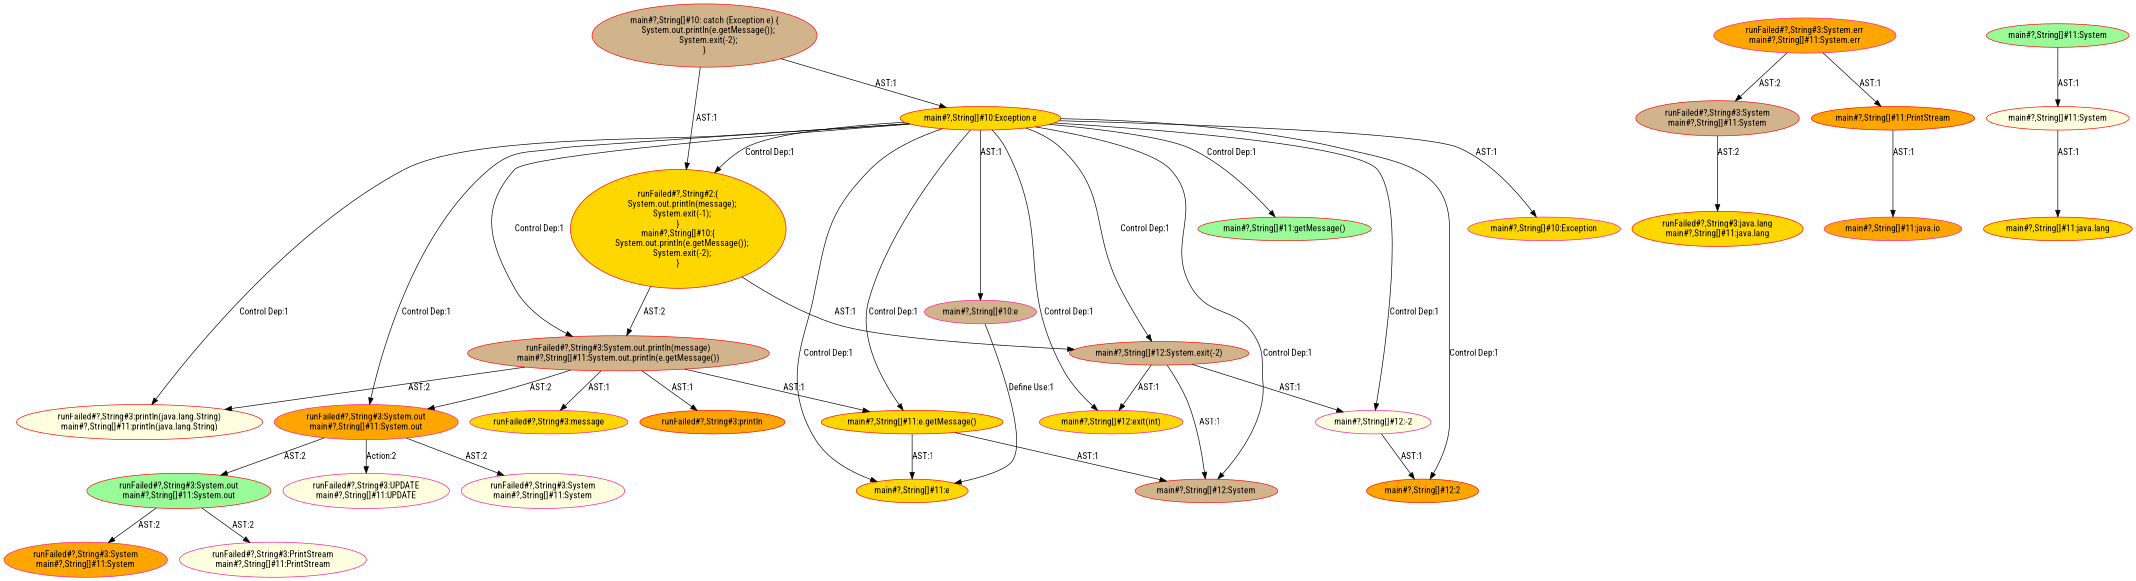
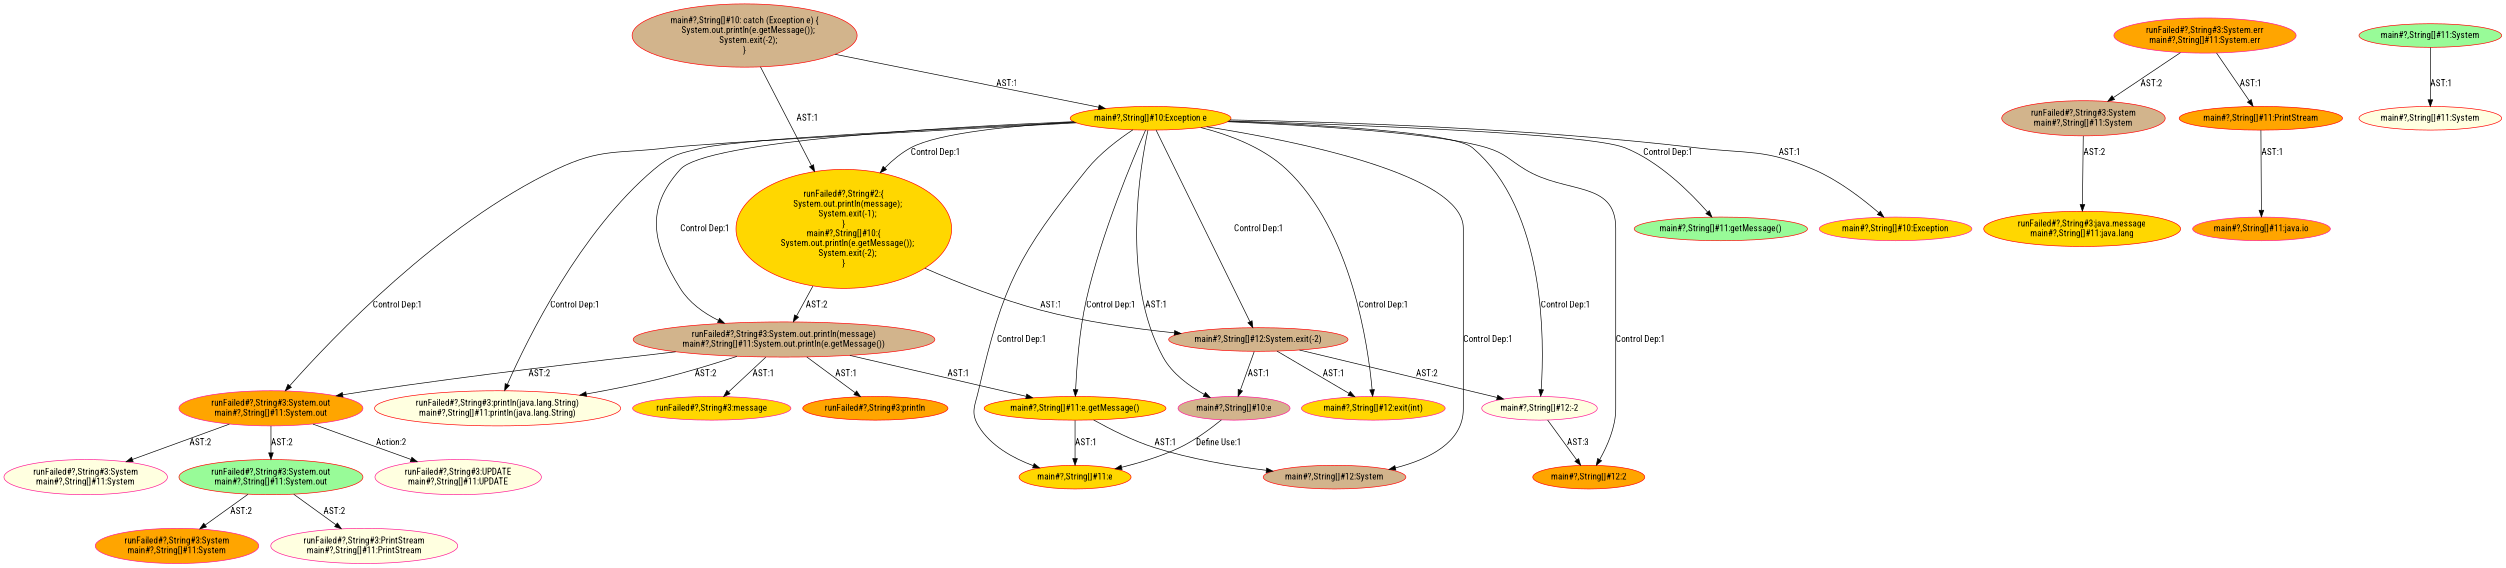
node "runFailed#?,String#3:java.lang main#?,String[]#11:java.lang": label "runFailed#?,String#3:java.lang main#?,String[]#11:java.lang" -> "runFailed#?,String#3:java.message main#?,String[]#11:java.lang"
node "main#?,String[]#11:java.lang": removed
edge "main#?,String[]#12:System.exit(-2)" -> "main#?,String[]#12:-2": label "AST:1" -> "AST:2"
edge "main#?,String[]#12:System.exit(-2)" -> "main#?,String[]#12:System": now "main#?,String[]#12:System.exit(-2)" -> "main#?,String[]#10:e"
edge "main#?,String[]#12:-2" -> "main#?,String[]#12:2": label "AST:1" -> "AST:3"
